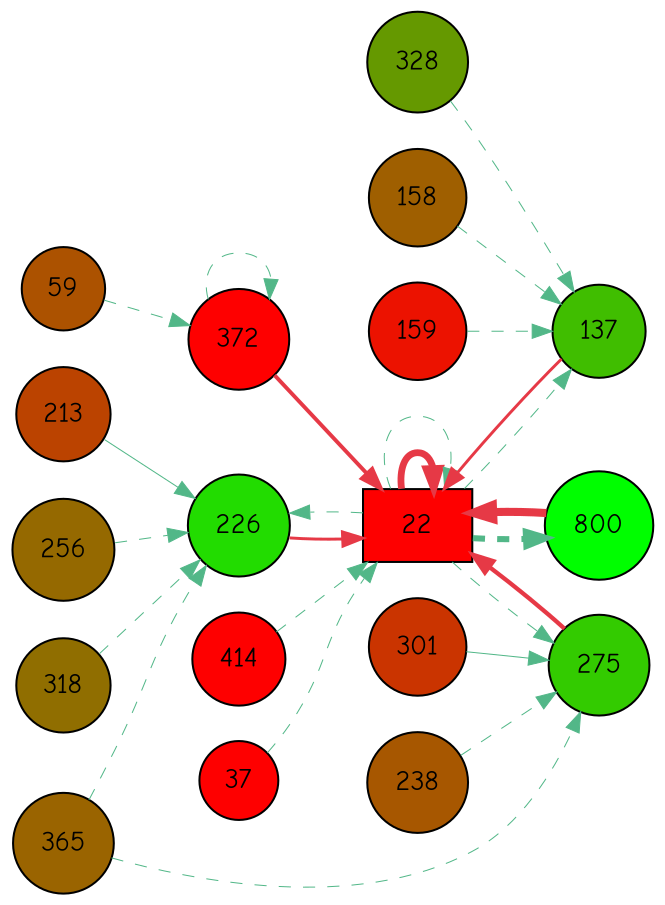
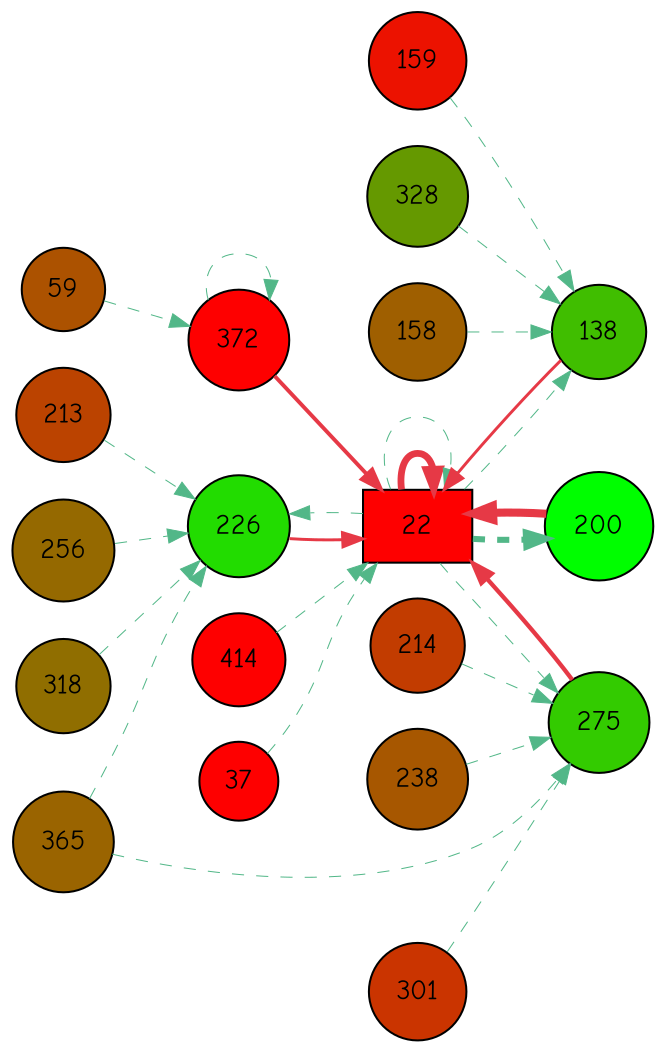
node "137": label "137" -> "138"
edge "213" -> "226": style solid -> dashed
node "800": label "800" -> "200"
node "214": added
edge "301" -> "275": style solid -> dashed
